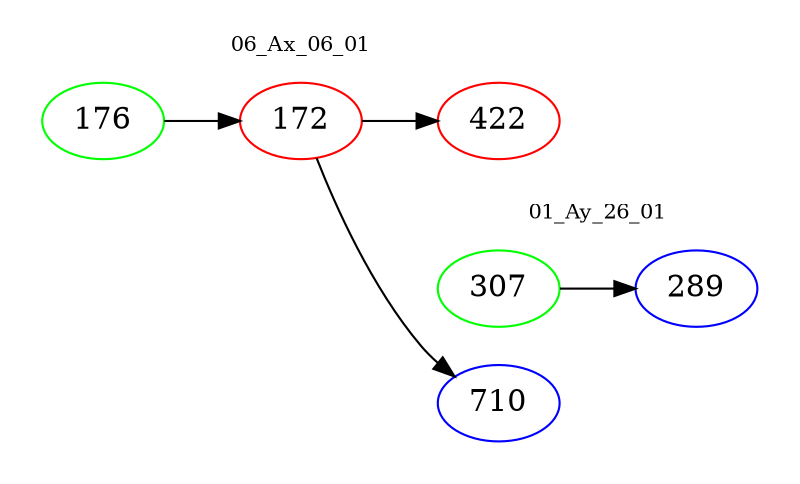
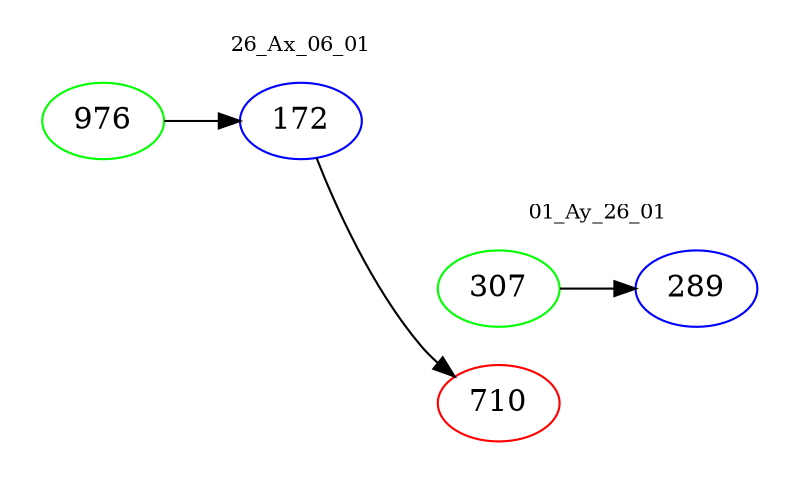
cluster "06_Ax_06_01": label "06_Ax_06_01" -> "26_Ax_06_01"
node "176": label "176" -> "976"
node "172": color red -> blue
node "422": removed
node "710": color blue -> red
